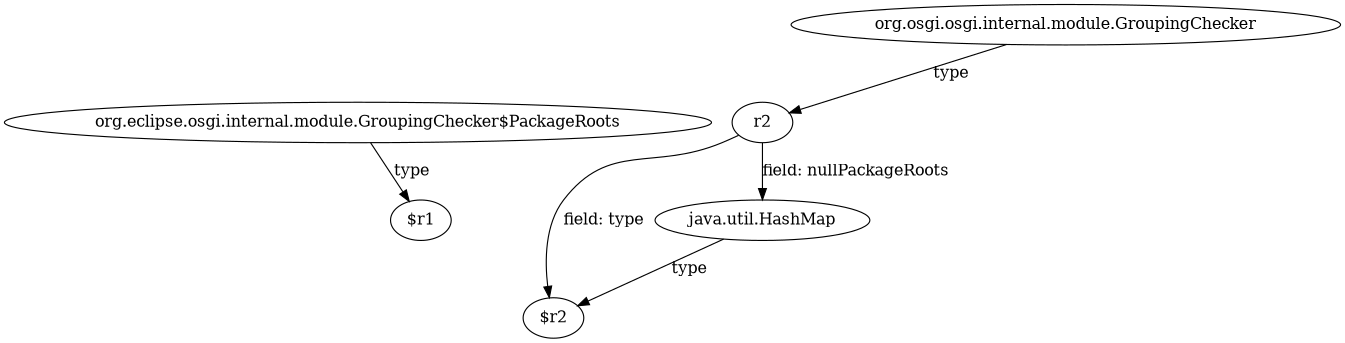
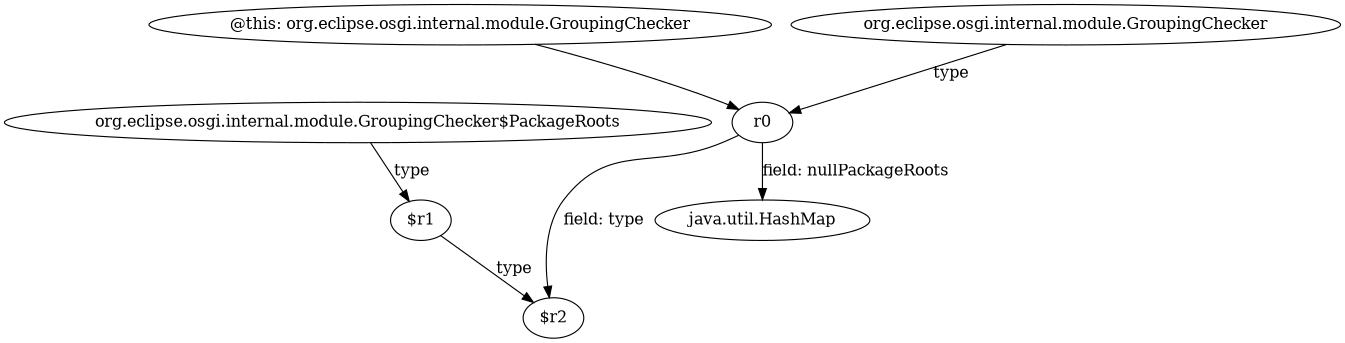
node "@this: org.eclipse.osgi.internal.module.GroupingChecker": added
node "org.osgi.osgi.internal.module.GroupingChecker": label "org.osgi.osgi.internal.module.GroupingChecker" -> "org.eclipse.osgi.internal.module.GroupingChecker"
node "r2": label "r2" -> "r0"
edge "java.util.HashMap" -> "$r2": now "$r1" -> "$r2"
